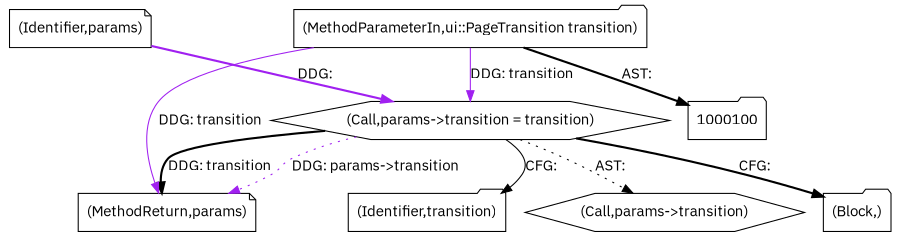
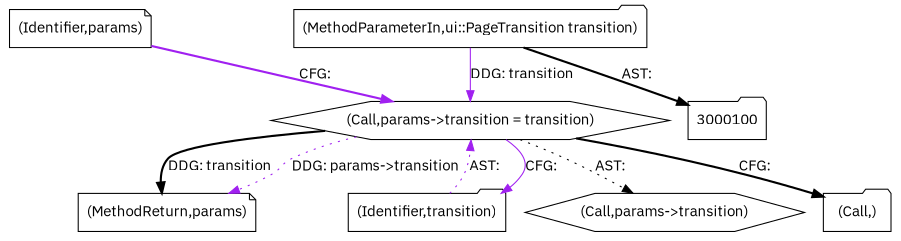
edge "(Identifier,params)" -> "(Call,params->transition = transition)": label "DDG: " -> "CFG: "
edge "(MethodParameterIn,ui::PageTransition transition)" -> "(MethodReturn,params)": removed, label "DDG: transition"
node "1000100": label "1000100" -> "3000100"
edge "(Call,params->transition = transition)" -> "(Identifier,transition)": color black -> purple
edge "(Identifier,transition)" -> "(Call,params->transition = transition)": added, label "AST:"
node "(Block,)": label "(Block,)" -> "(Call,)"
